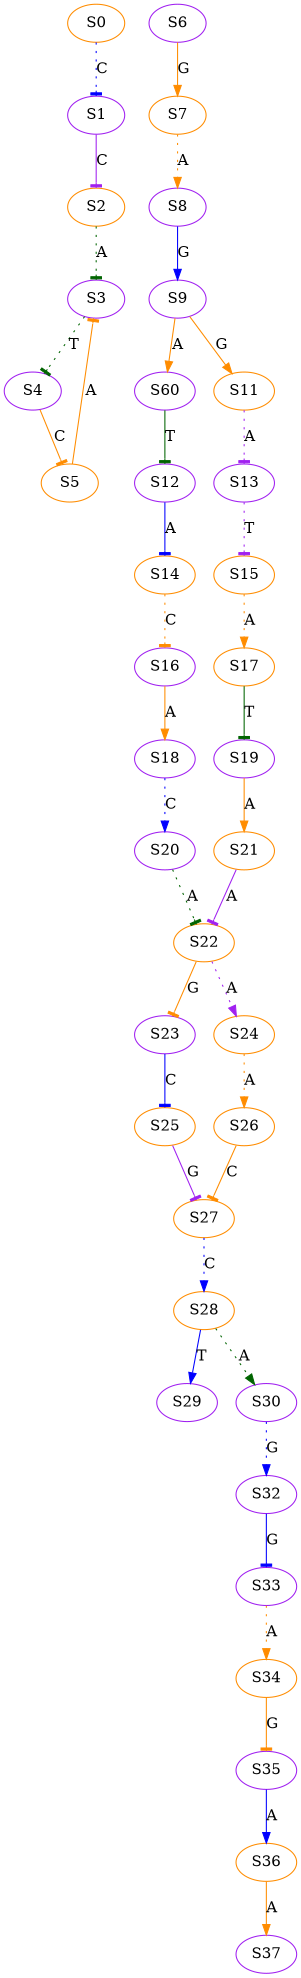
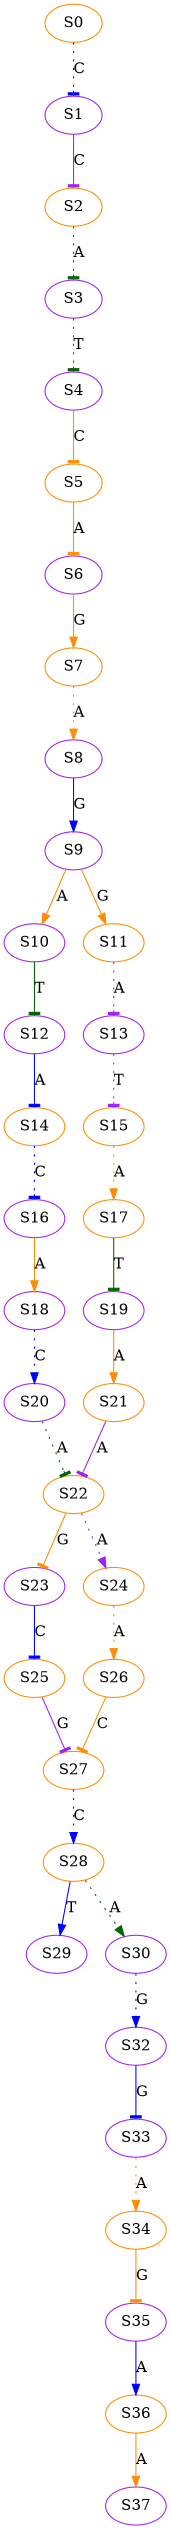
node "S60": label "S60" -> "S10"
edge "S5" -> "S3": now "S5" -> "S6"
edge "S14" -> "S16": color darkorange -> blue
